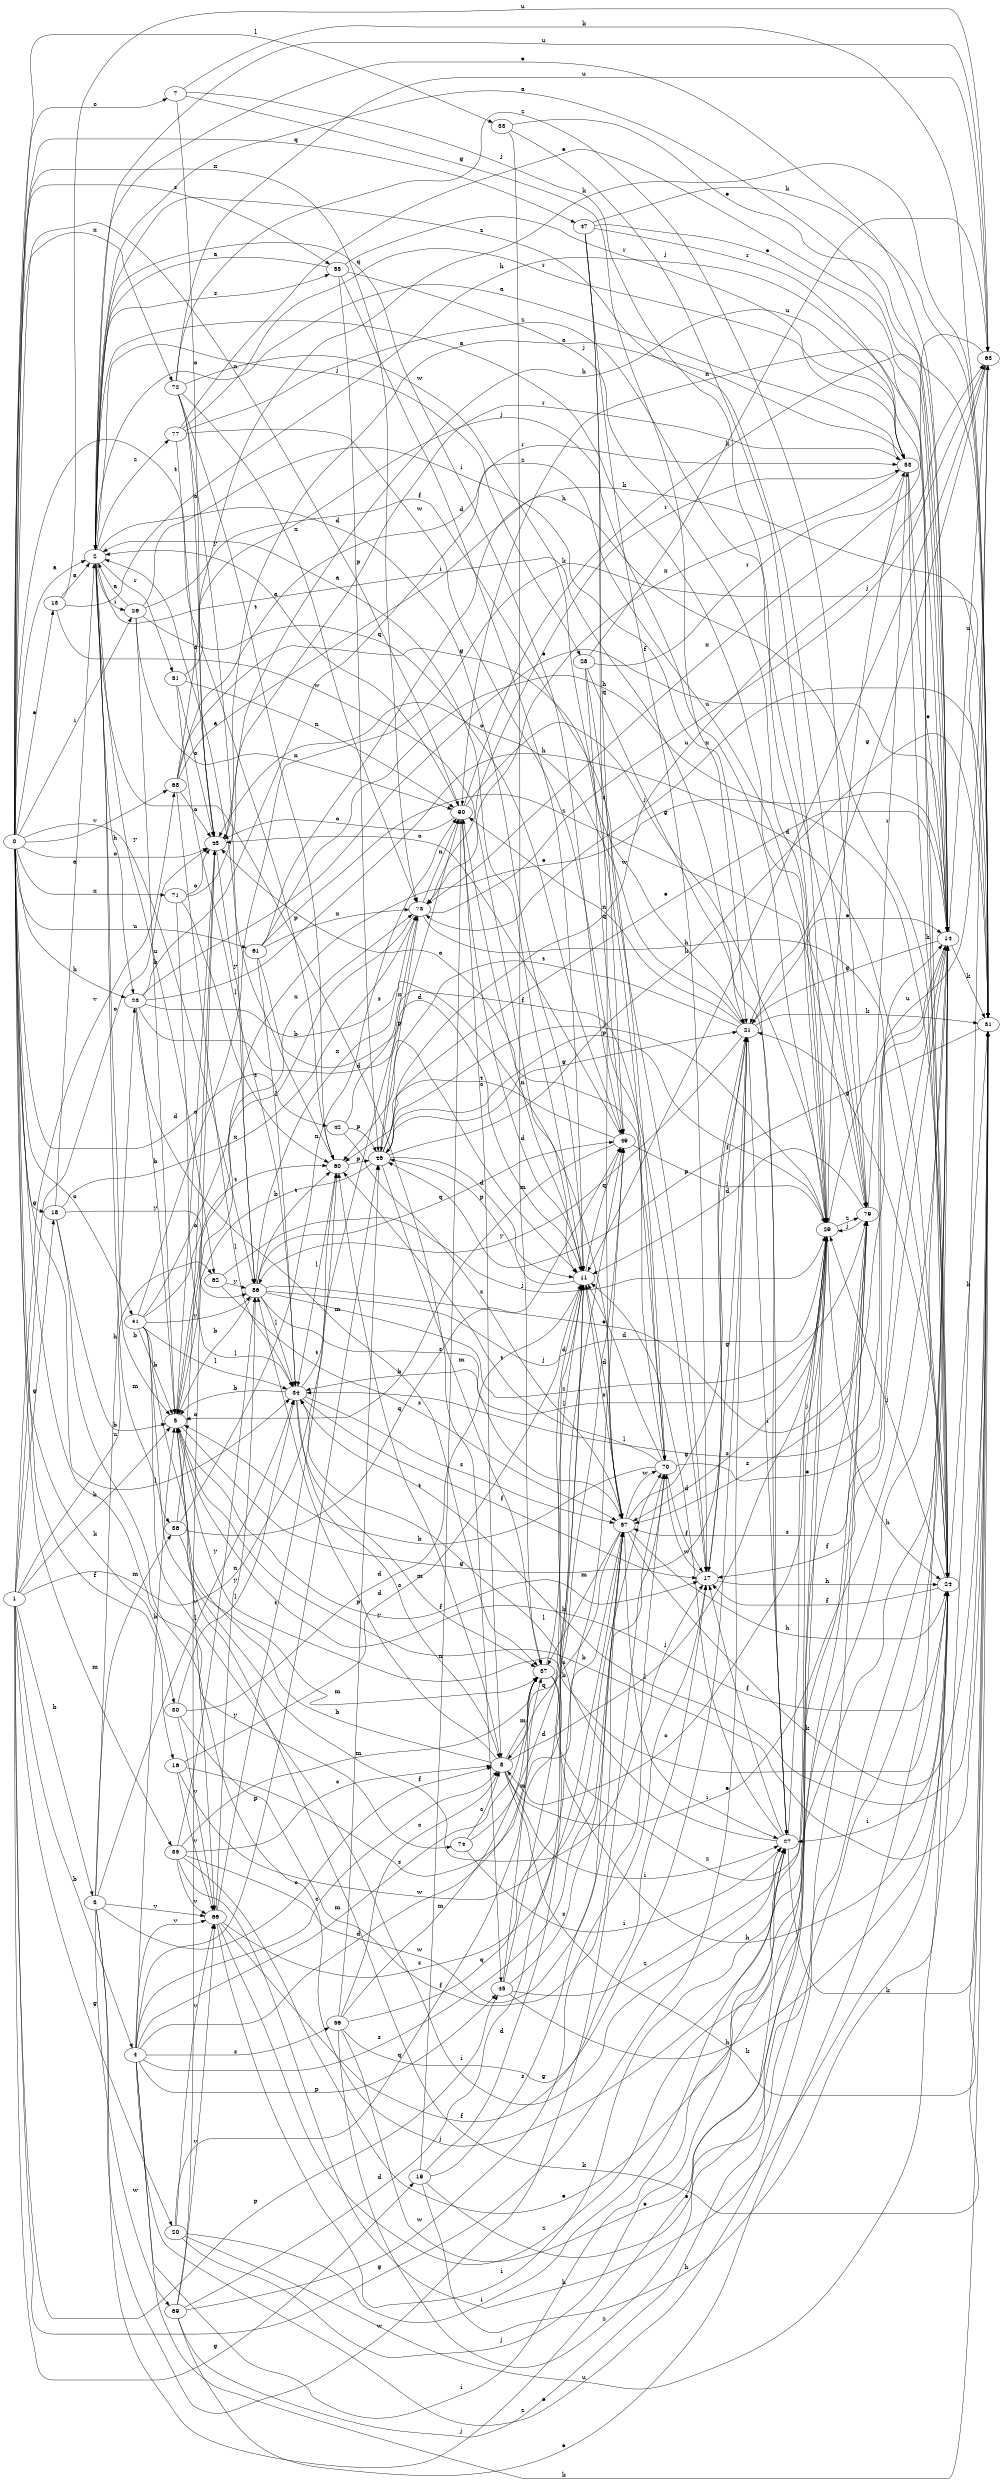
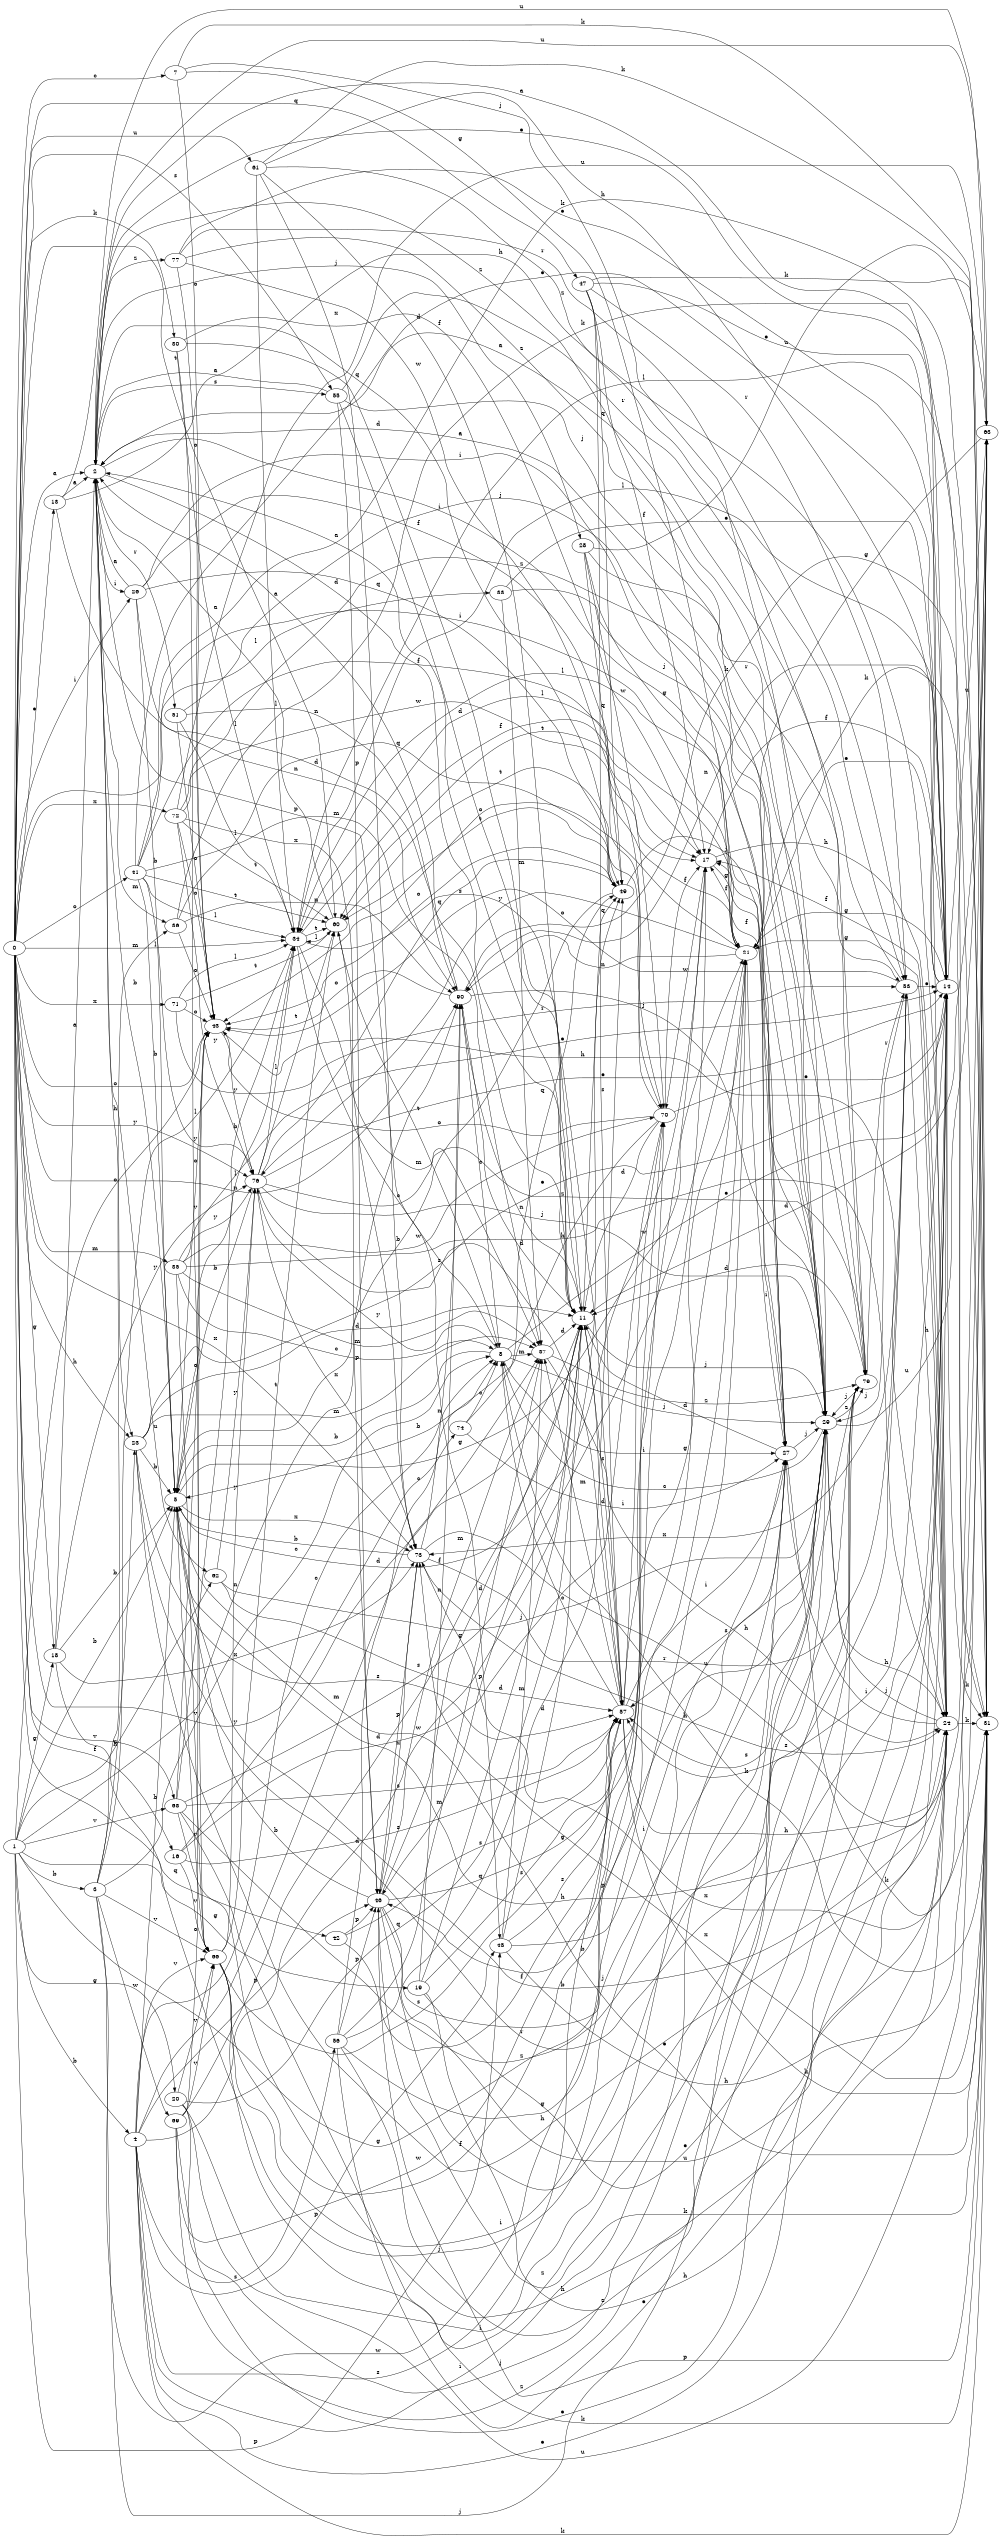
edge "13" -> "11": label "w" -> "d"
edge "0" -> "42": label "d" -> "q"
node "86": label "86" -> "76"
edge "11" -> "29": added, label "j"
edge "68" -> "57": added, label "s"
edge "45" -> "27": label "z" -> "i"
